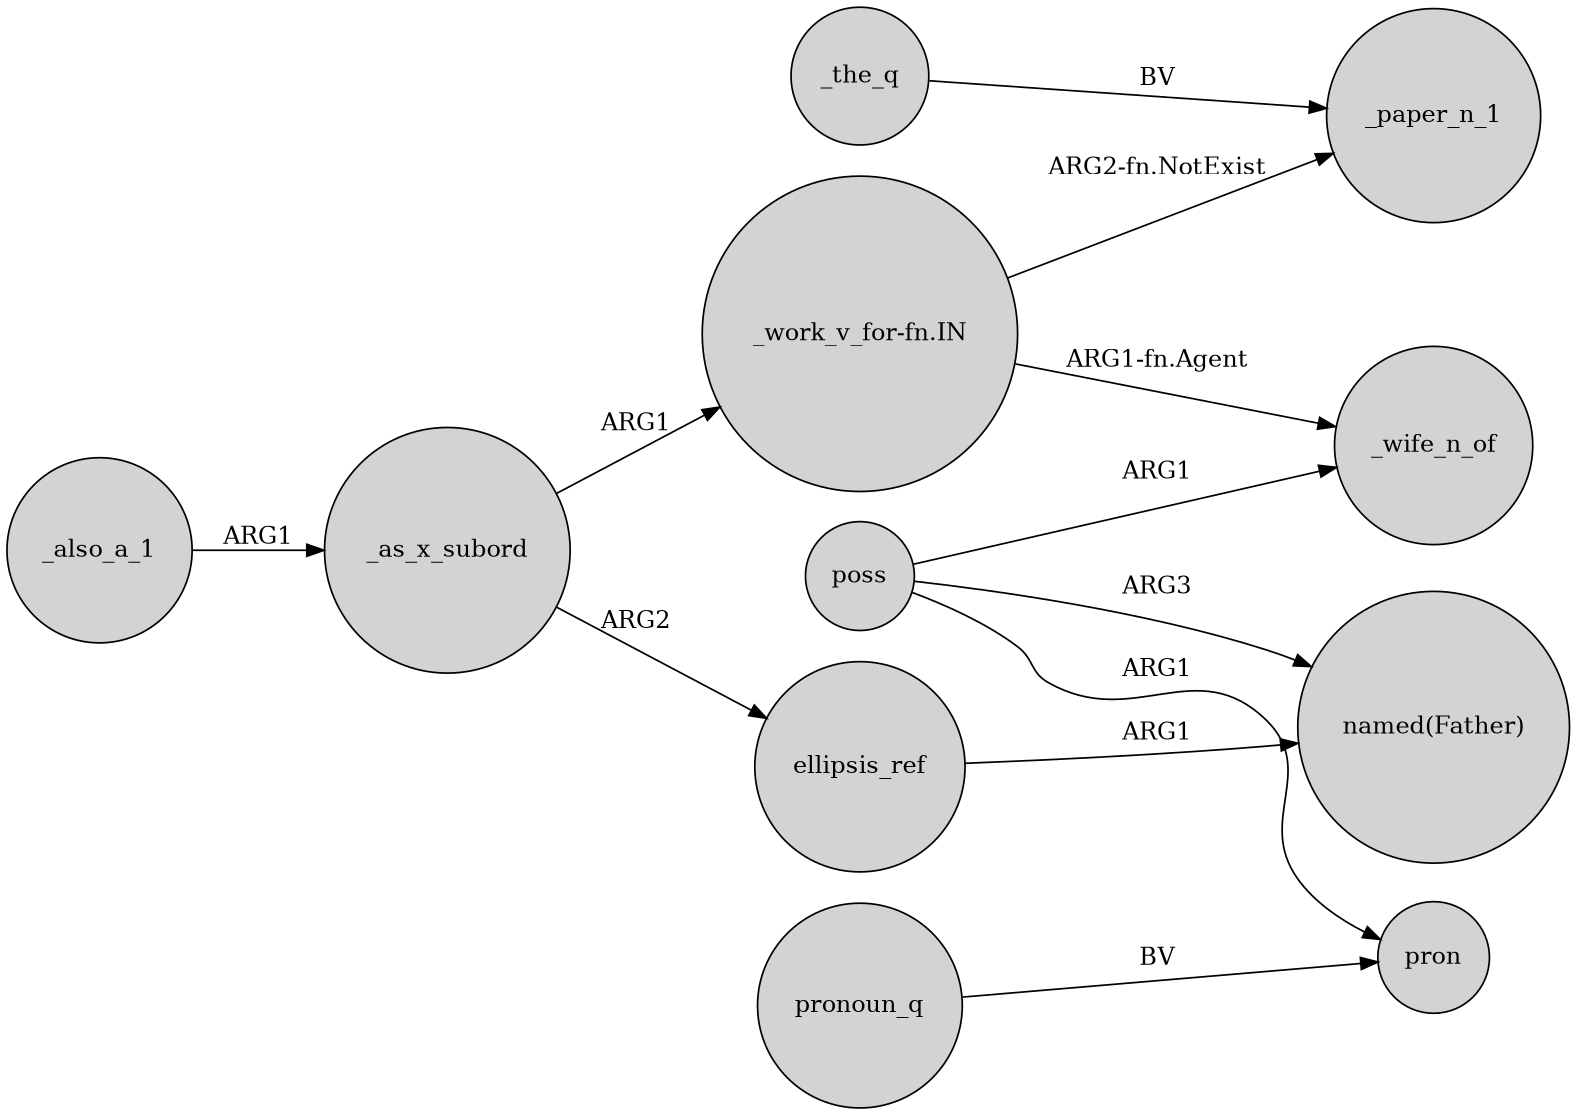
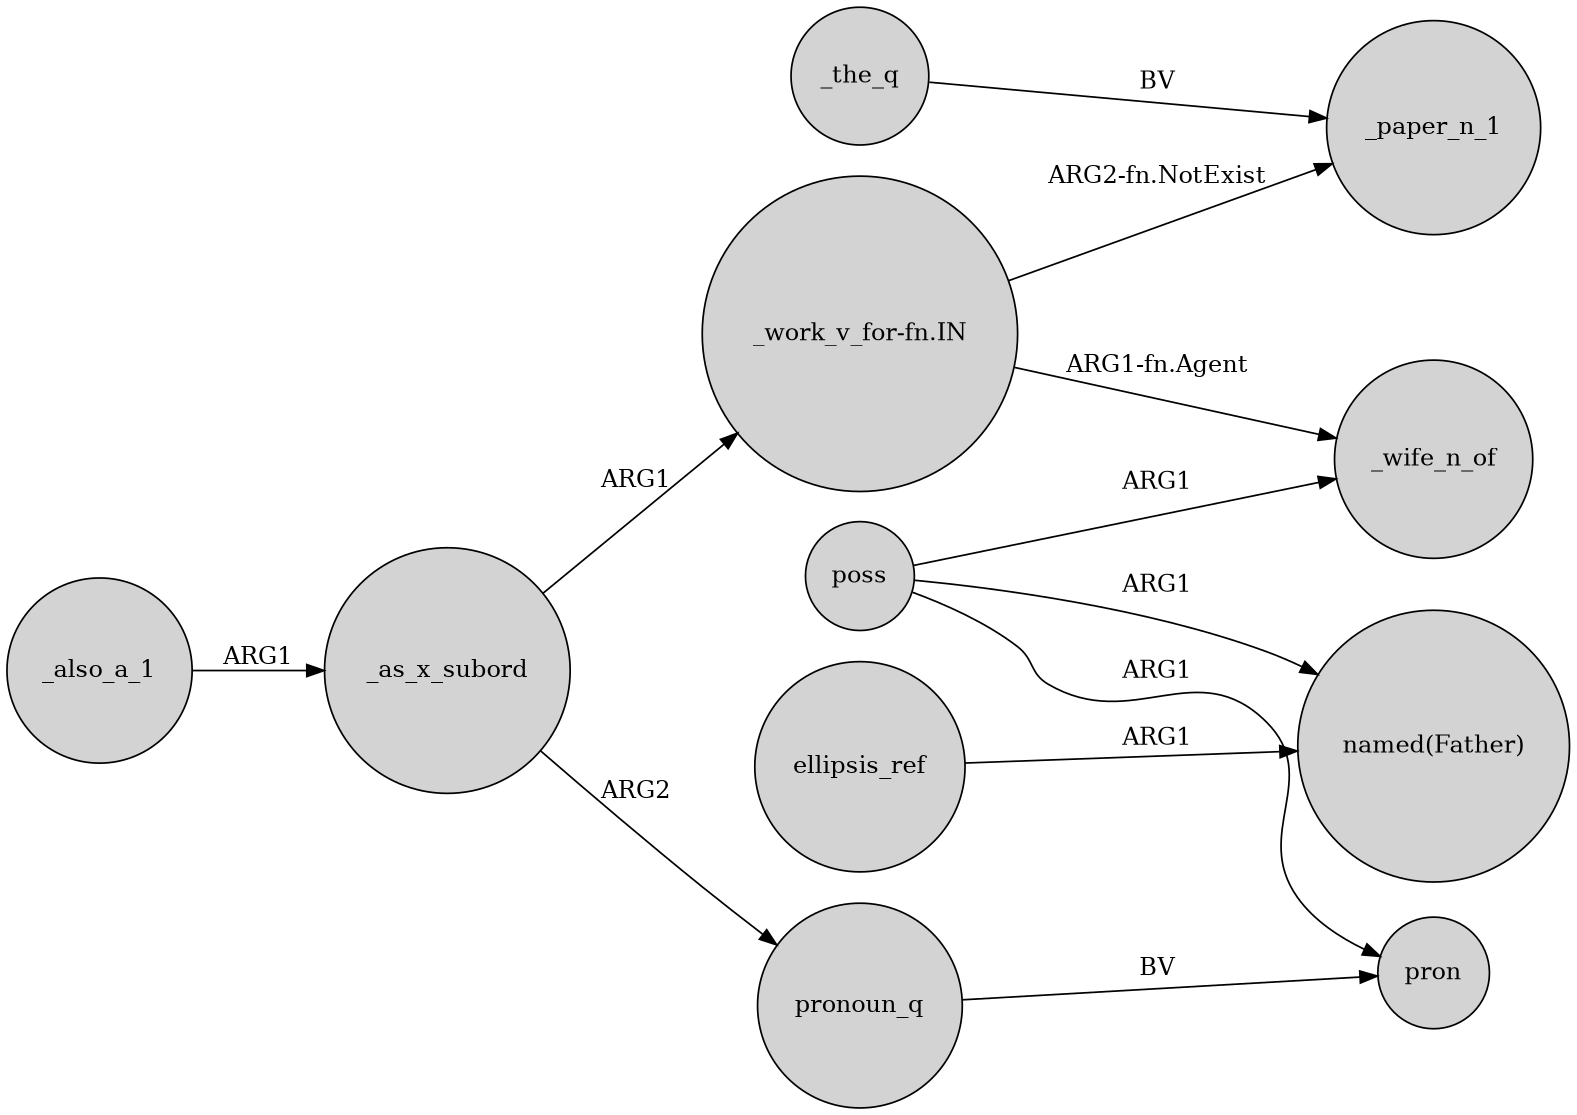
edge "poss" -> "named(Father)": label "ARG3" -> "ARG1"
edge "_as_x_subord" -> "ellipsis_ref": now "_as_x_subord" -> "pronoun_q"
